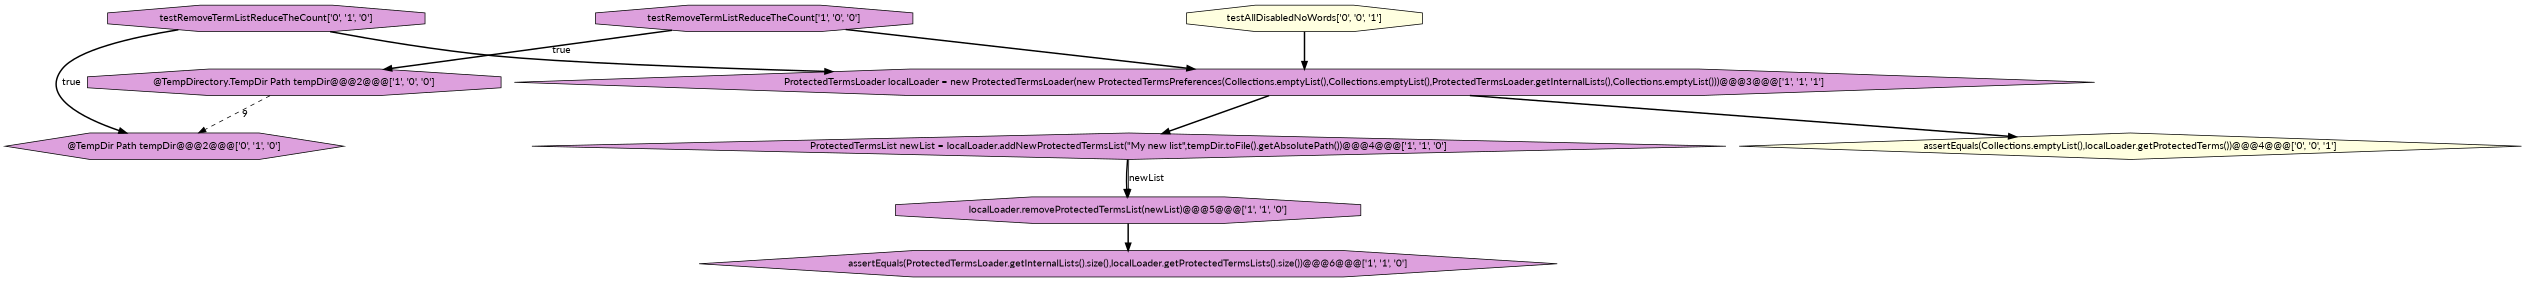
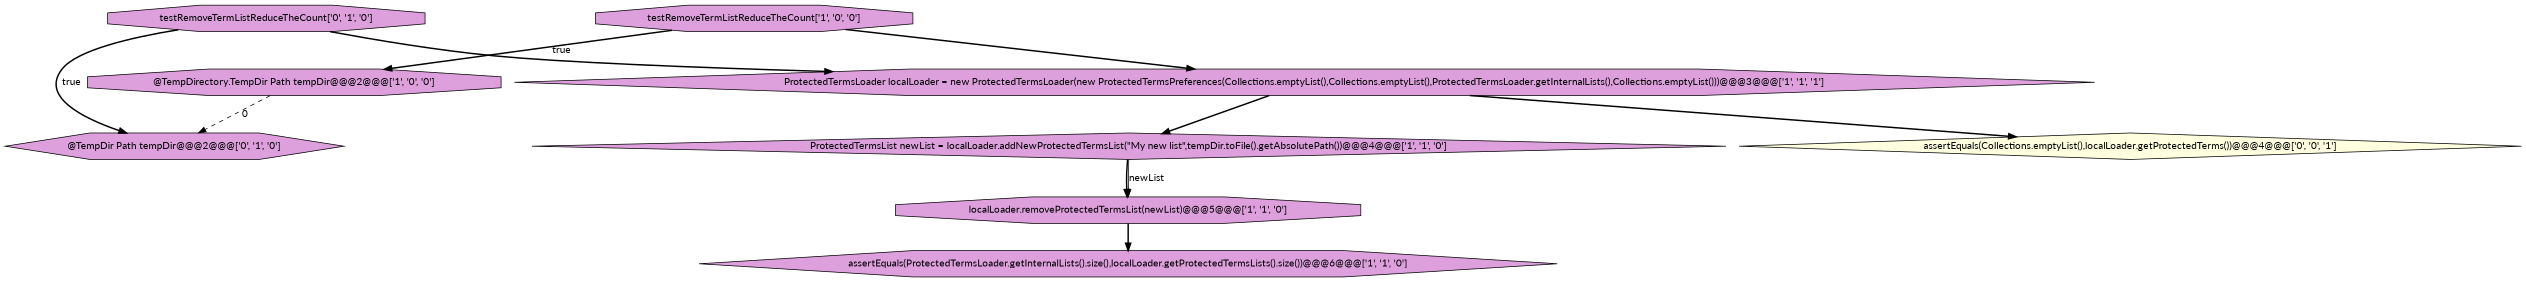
node "testAllDisabledNoWords['0', '0', '1']": removed
edge "@TempDirectory.TempDir Path tempDir@@@2@@@['1', '0', '0']" -> "@TempDir Path tempDir@@@2@@@['0', '1', '0']": label "9" -> "0"
